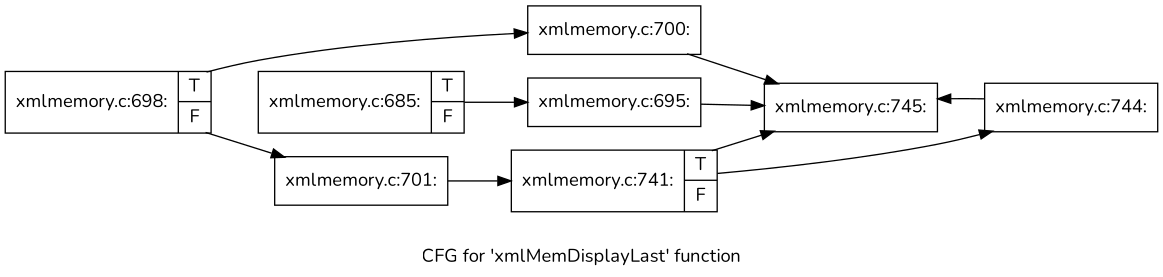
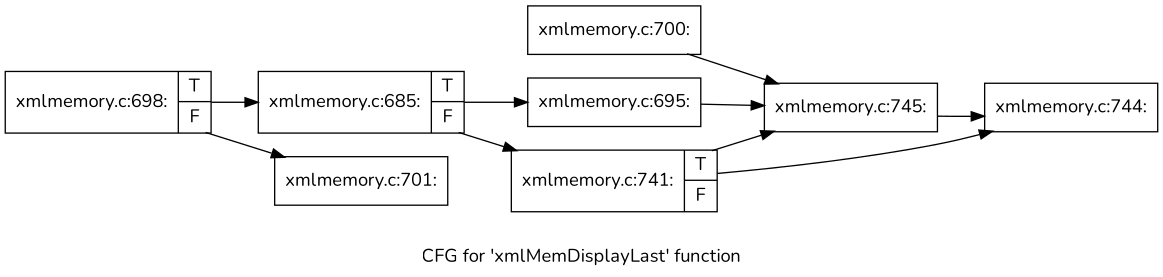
edge "xmlmemory.c:698:" -> "xmlmemory.c:700:": now "xmlmemory.c:698:" -> "xmlmemory.c:685:"
edge "xmlmemory.c:744:" -> "xmlmemory.c:745:": reversed
edge "xmlmemory.c:701:" -> "xmlmemory.c:741:": now "xmlmemory.c:685:" -> "xmlmemory.c:741:"
